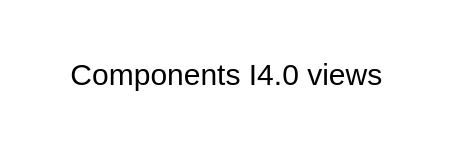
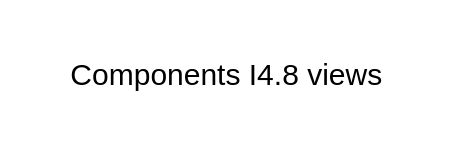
node "Components I4.0 views": label "Components I4.0 views" -> "Components I4.8 views"
